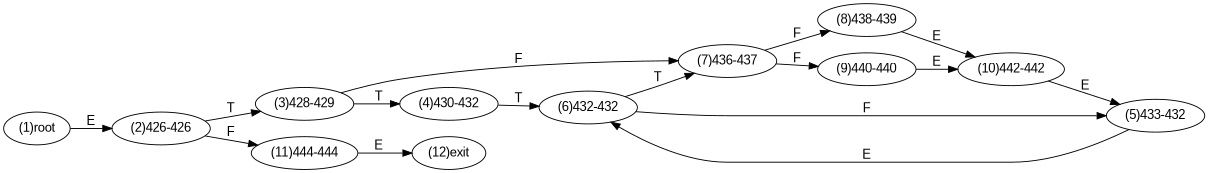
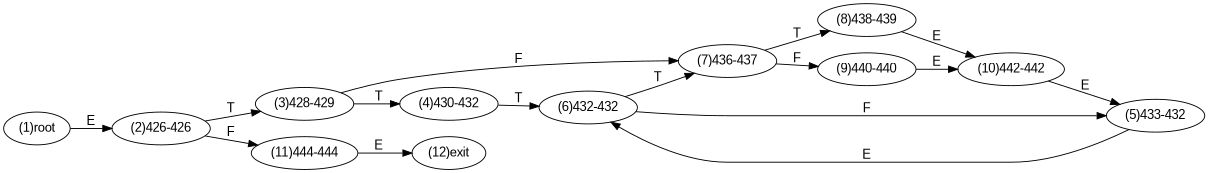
edge "(7)436-437" -> "(8)438-439": label "F" -> "T"
